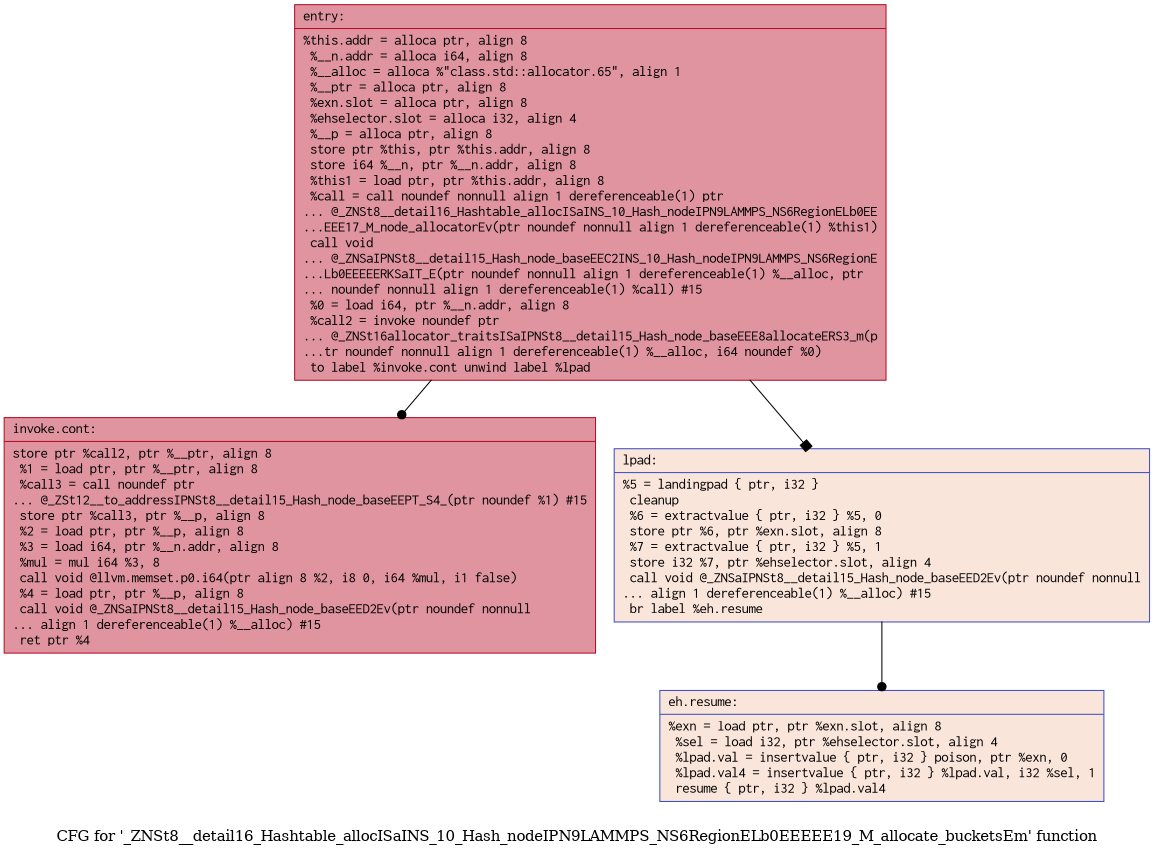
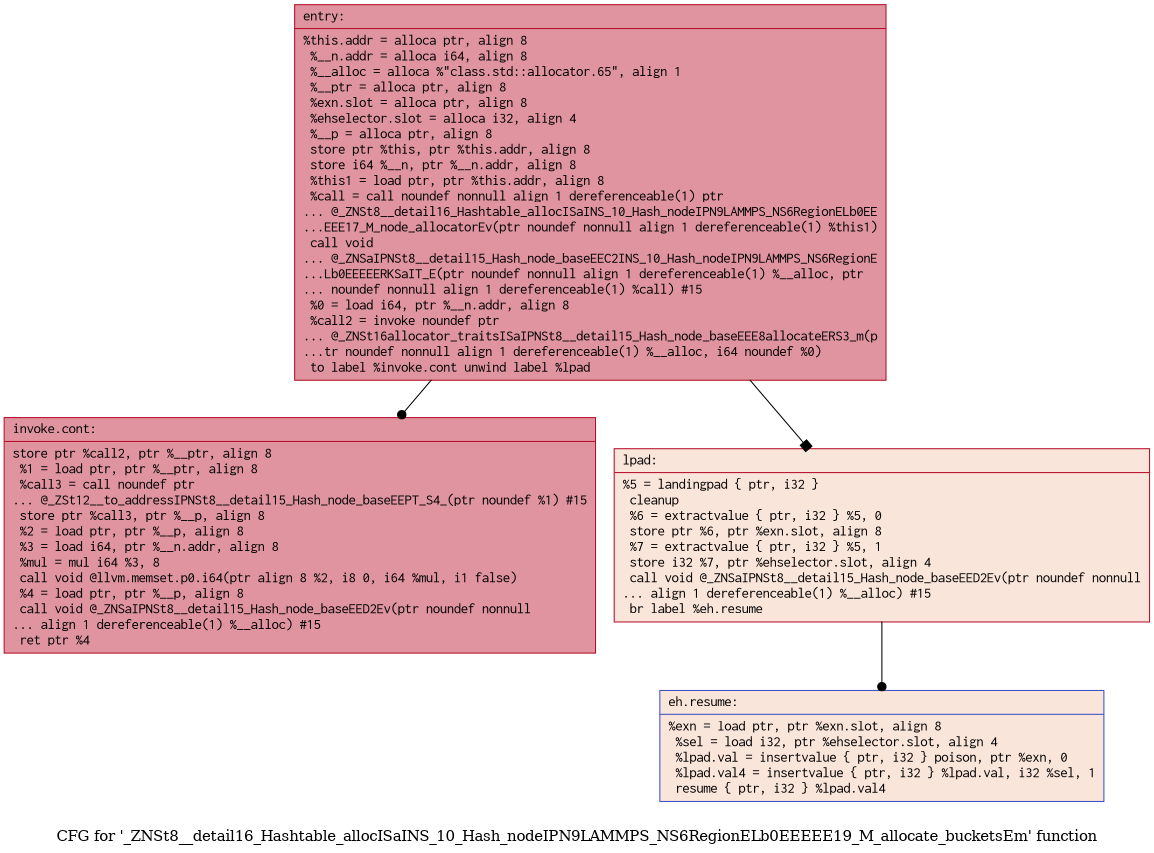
node "lpad:": color #3d50c3ff -> #b70d28ff
